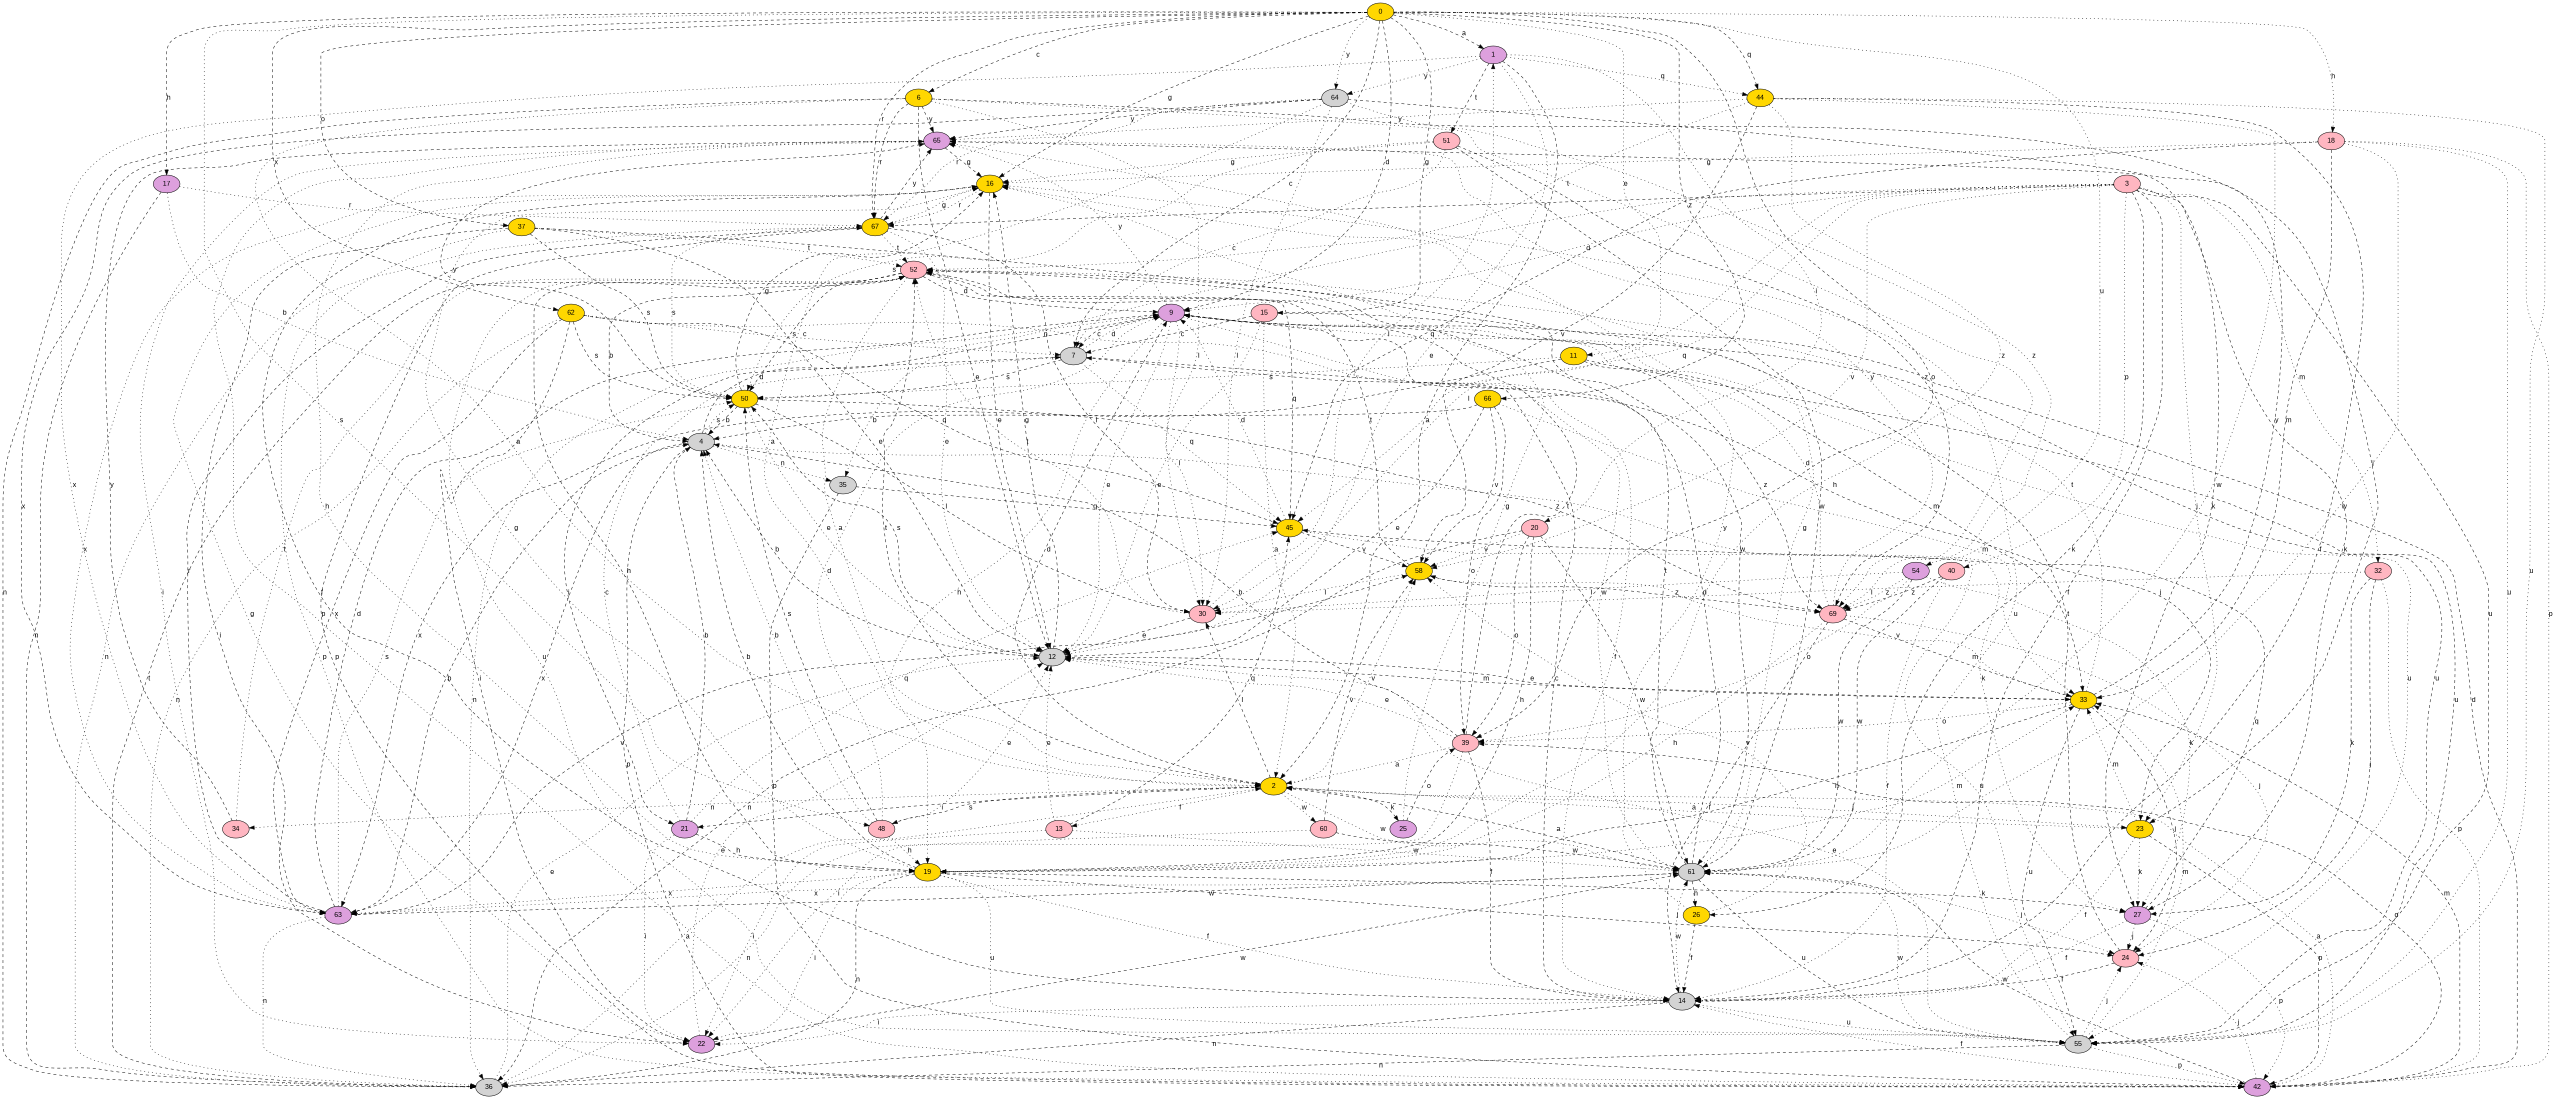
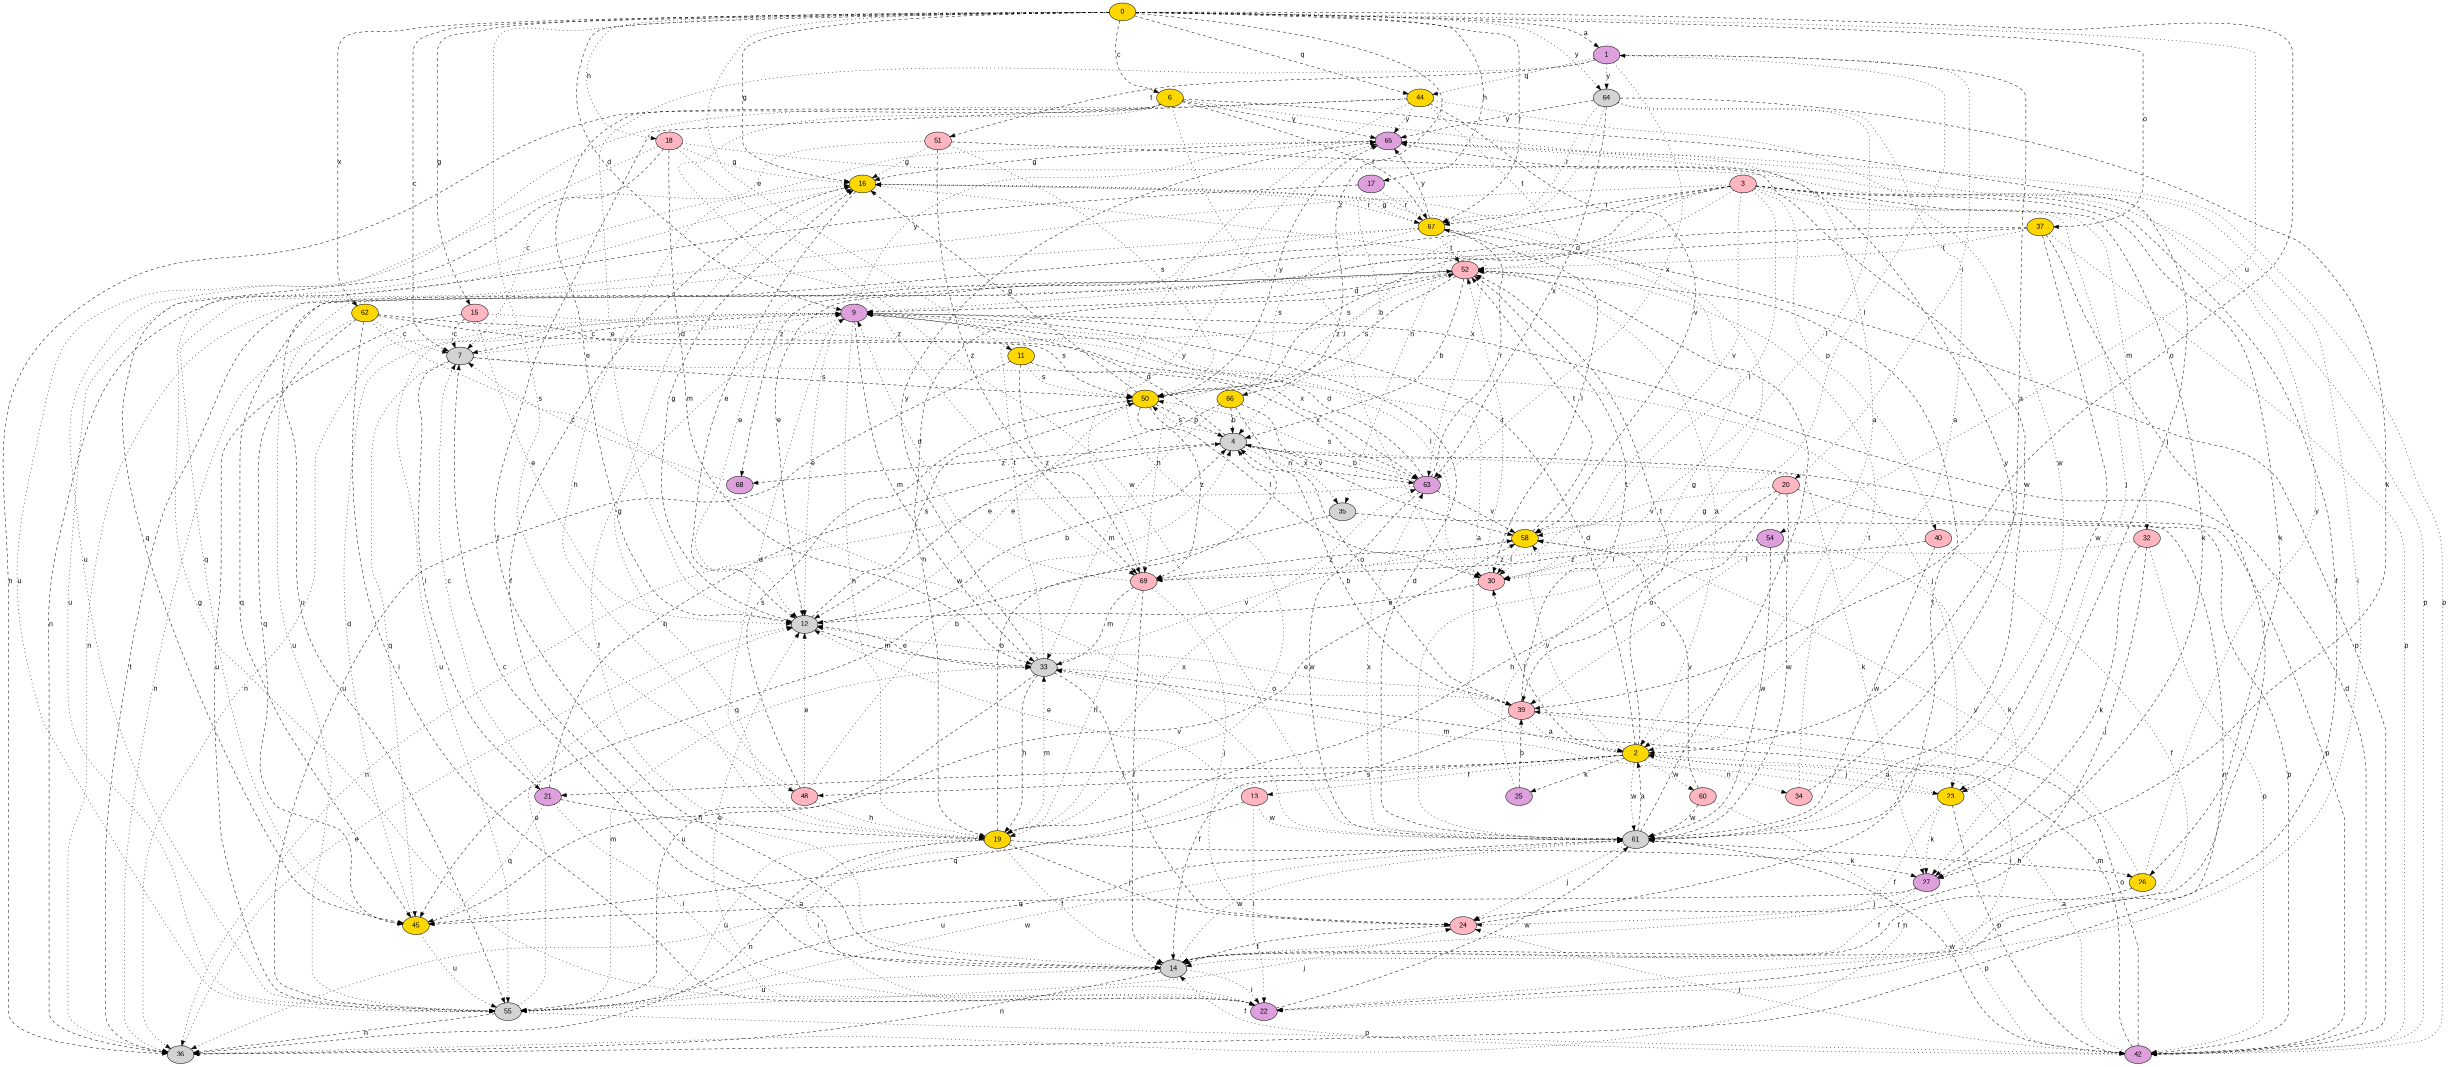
edge "7" -> "23": style dashed -> dotted
node "68": added
node "33": fillcolor gold -> lightgrey
edge "36" -> "2": reversed
